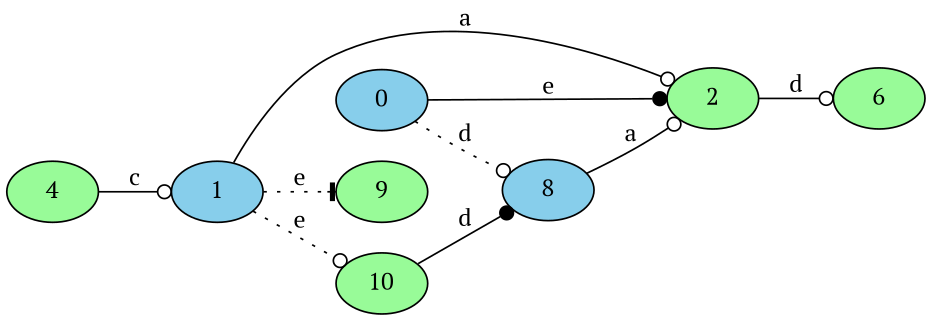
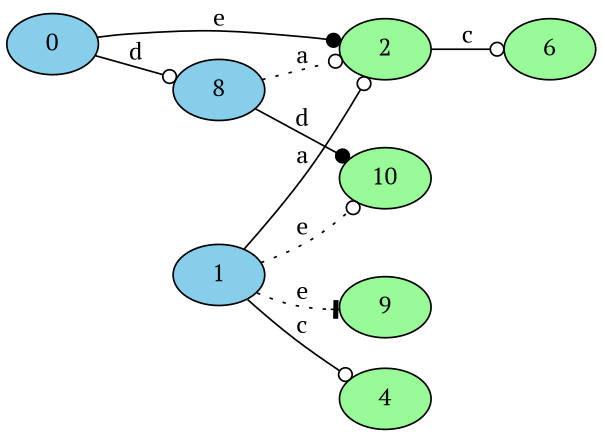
edge "2" -> "6": label "d" -> "c"
edge "0" -> "8": style dotted -> solid
edge "8" -> "2": style solid -> dotted
edge "4" -> "1": reversed
edge "10" -> "8": reversed
